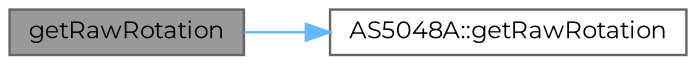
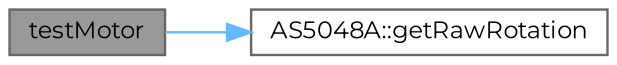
node "getRawRotation": label "getRawRotation" -> "testMotor"
